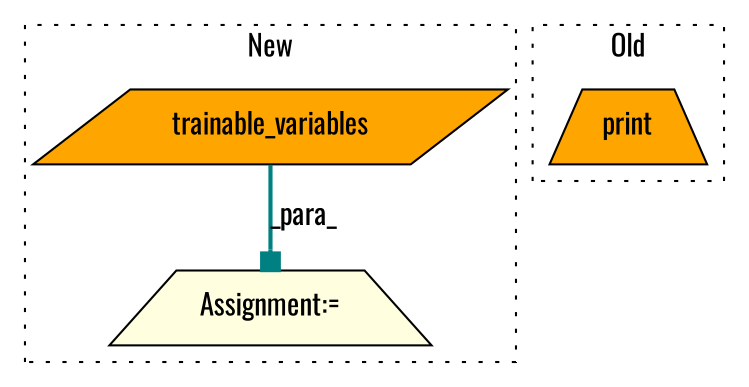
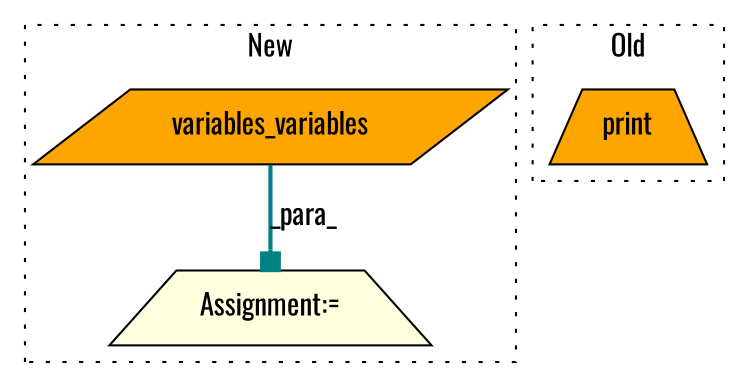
node "trainable_variables": label "trainable_variables" -> "variables_variables"
